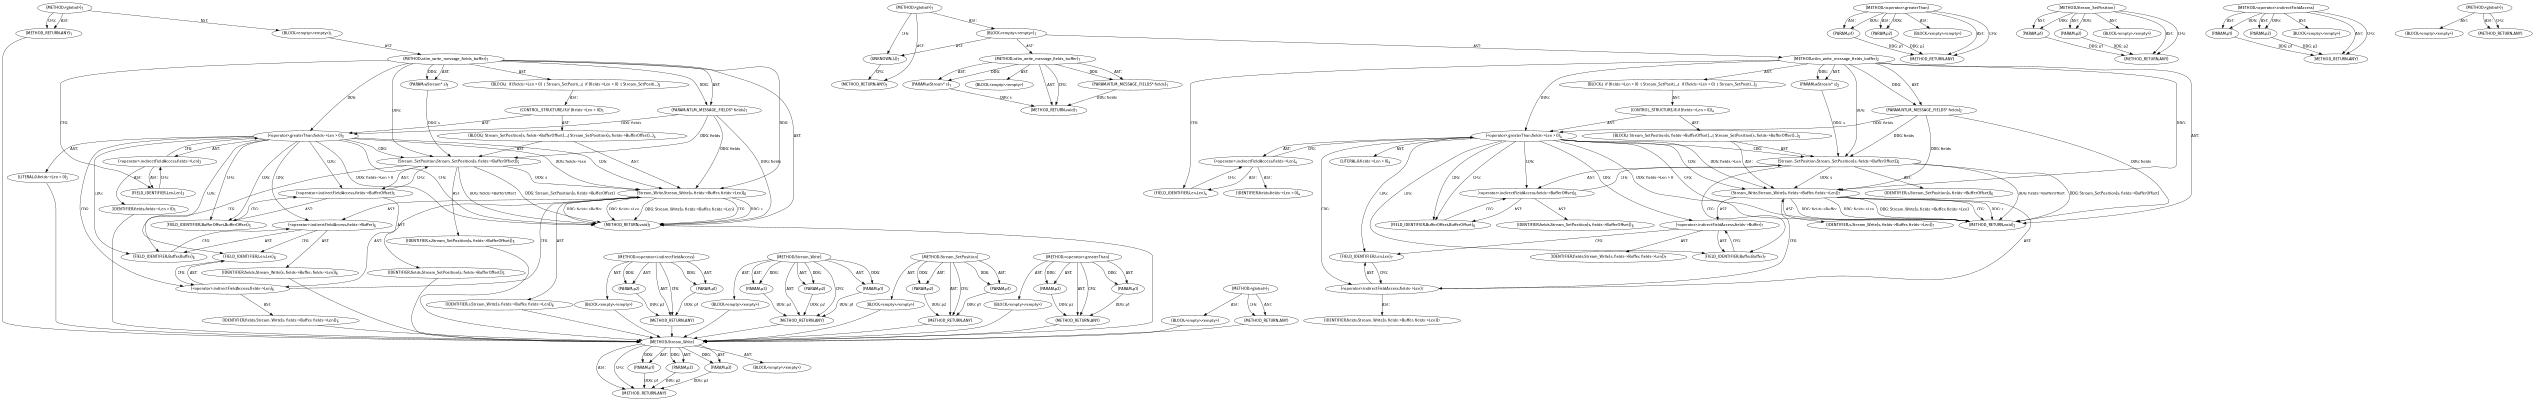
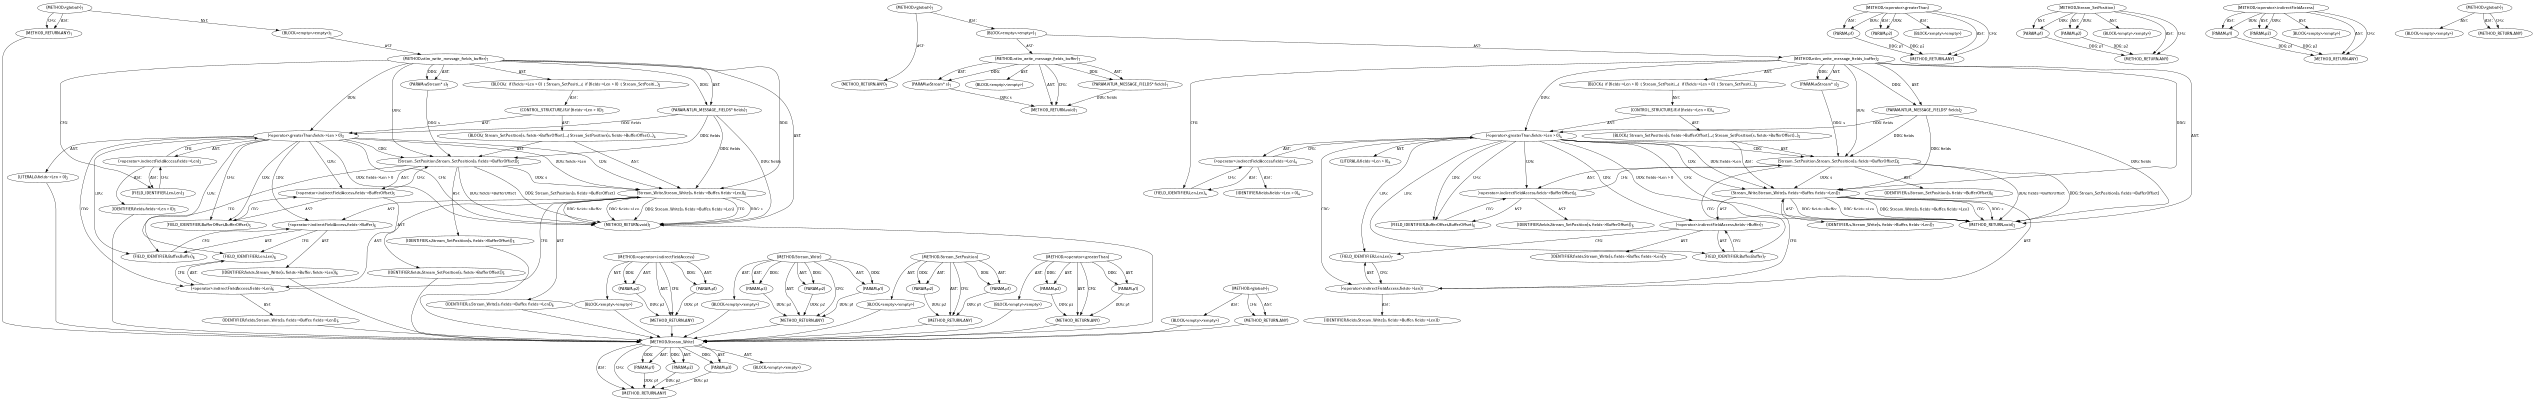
node "(UNKNOWN,),))": removed
